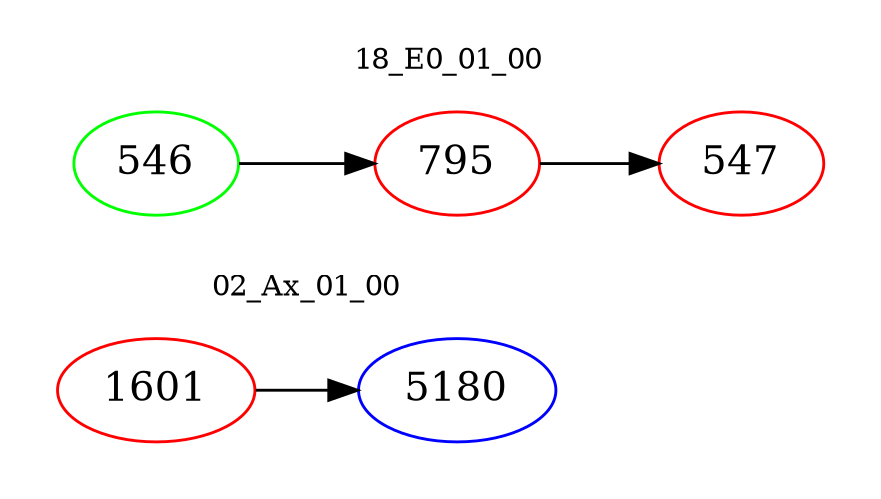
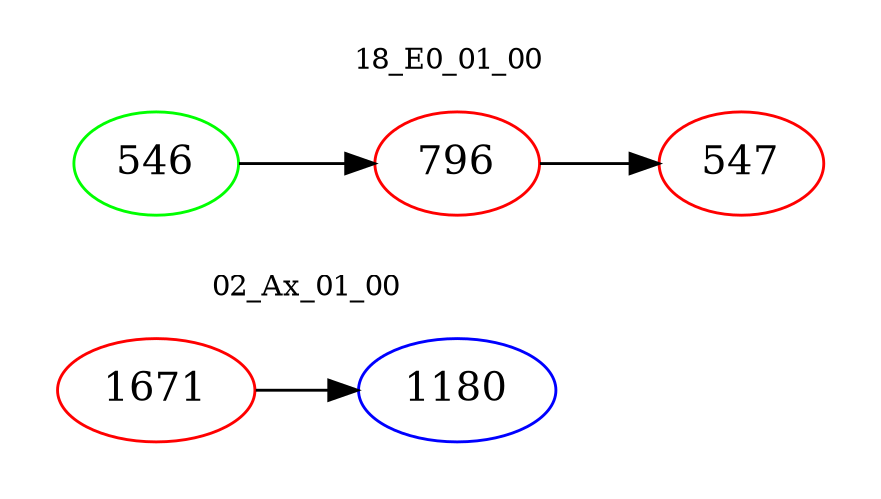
node "795": label "795" -> "796"
node "1601": label "1601" -> "1671"
node "5180": label "5180" -> "1180"
